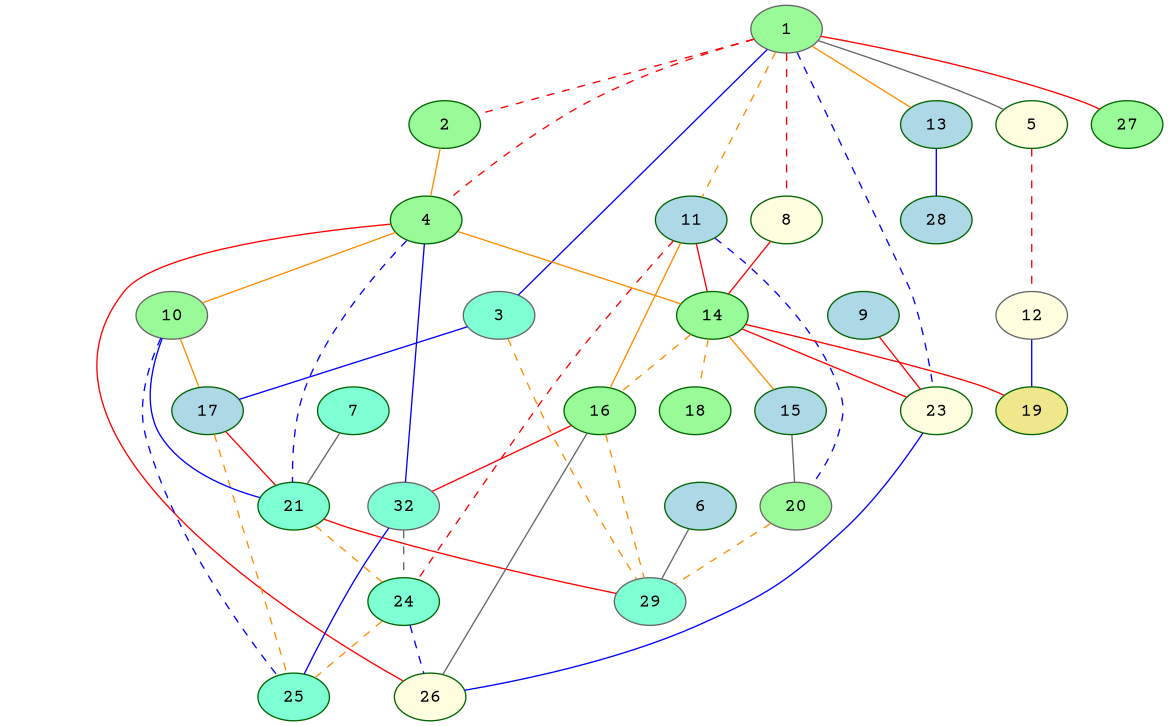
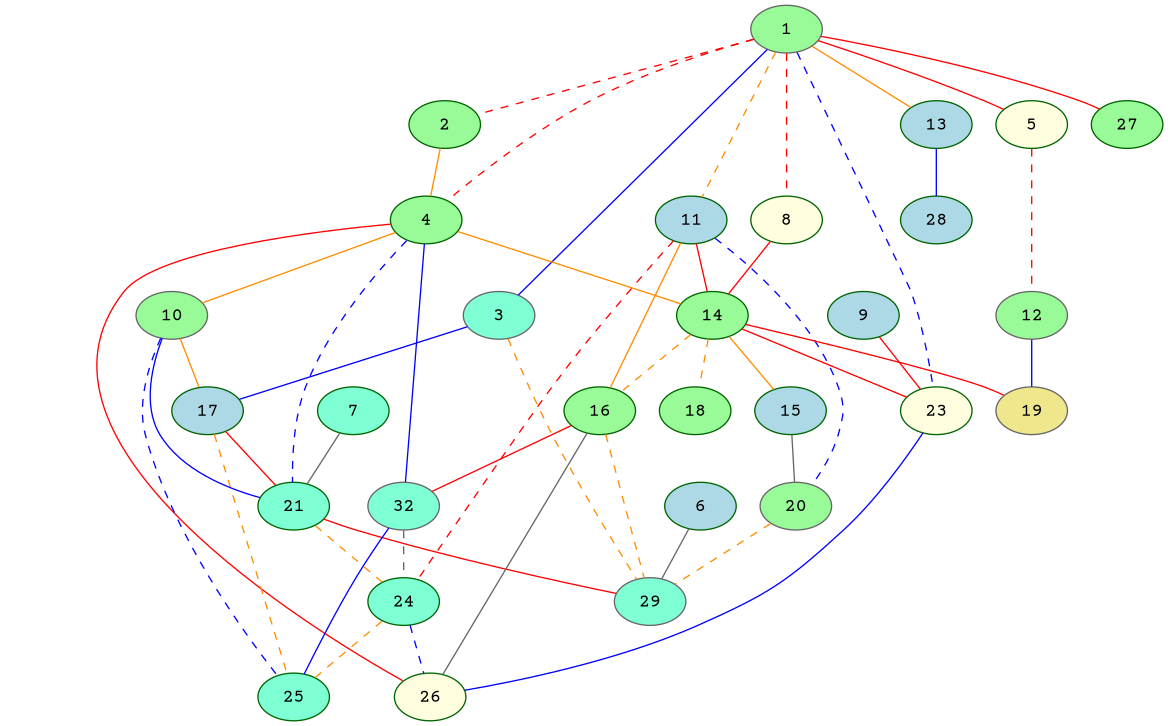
edge "1" -- "5": color gray40 -> red
node "12": fillcolor lightyellow -> palegreen
node "19": color darkgreen -> gray40
